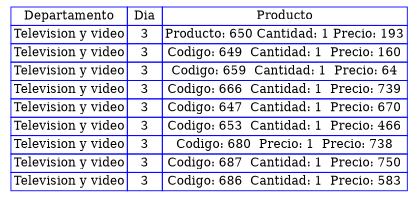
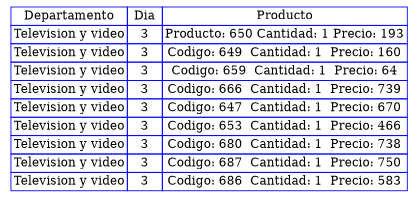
node "Departamento": text "Codigo: 680  Precio: 1  Precio: 738" -> "Codigo: 680  Cantidad: 1  Precio: 738"
